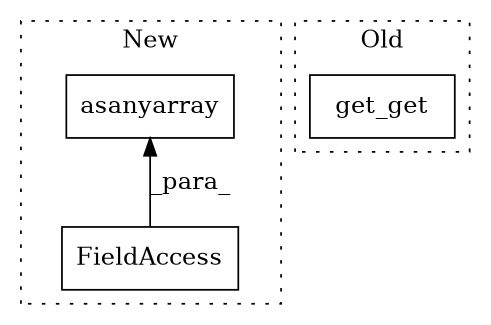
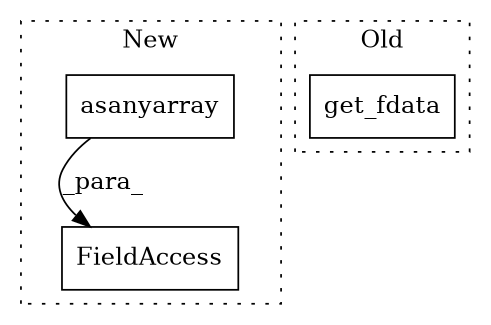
node "get_get": label "get_get" -> "get_fdata"
edge "FieldAccess" -> "asanyarray": reversed
